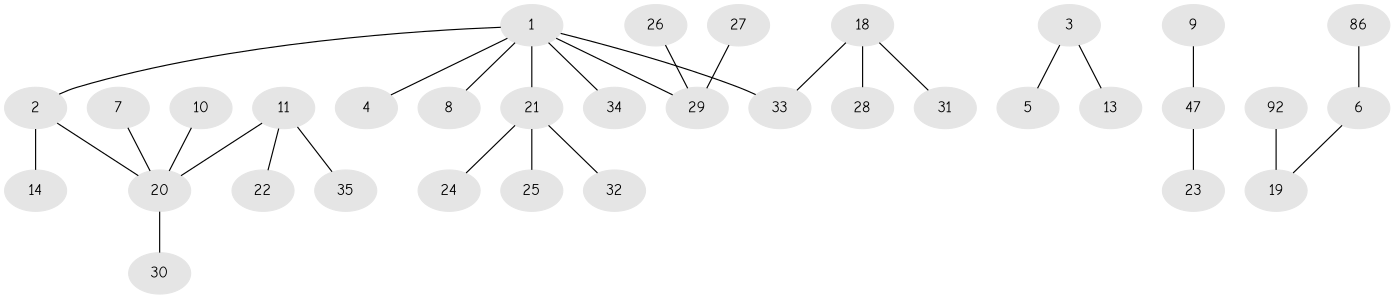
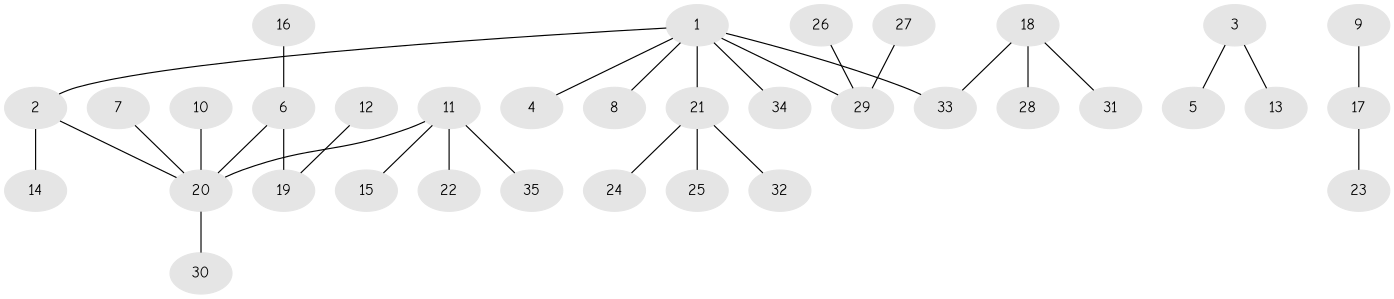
node "86": label "86" -> "16"
node "47": label "47" -> "17"
node "92": label "92" -> "12"
edge "6" -- "20": added
node "15": added
